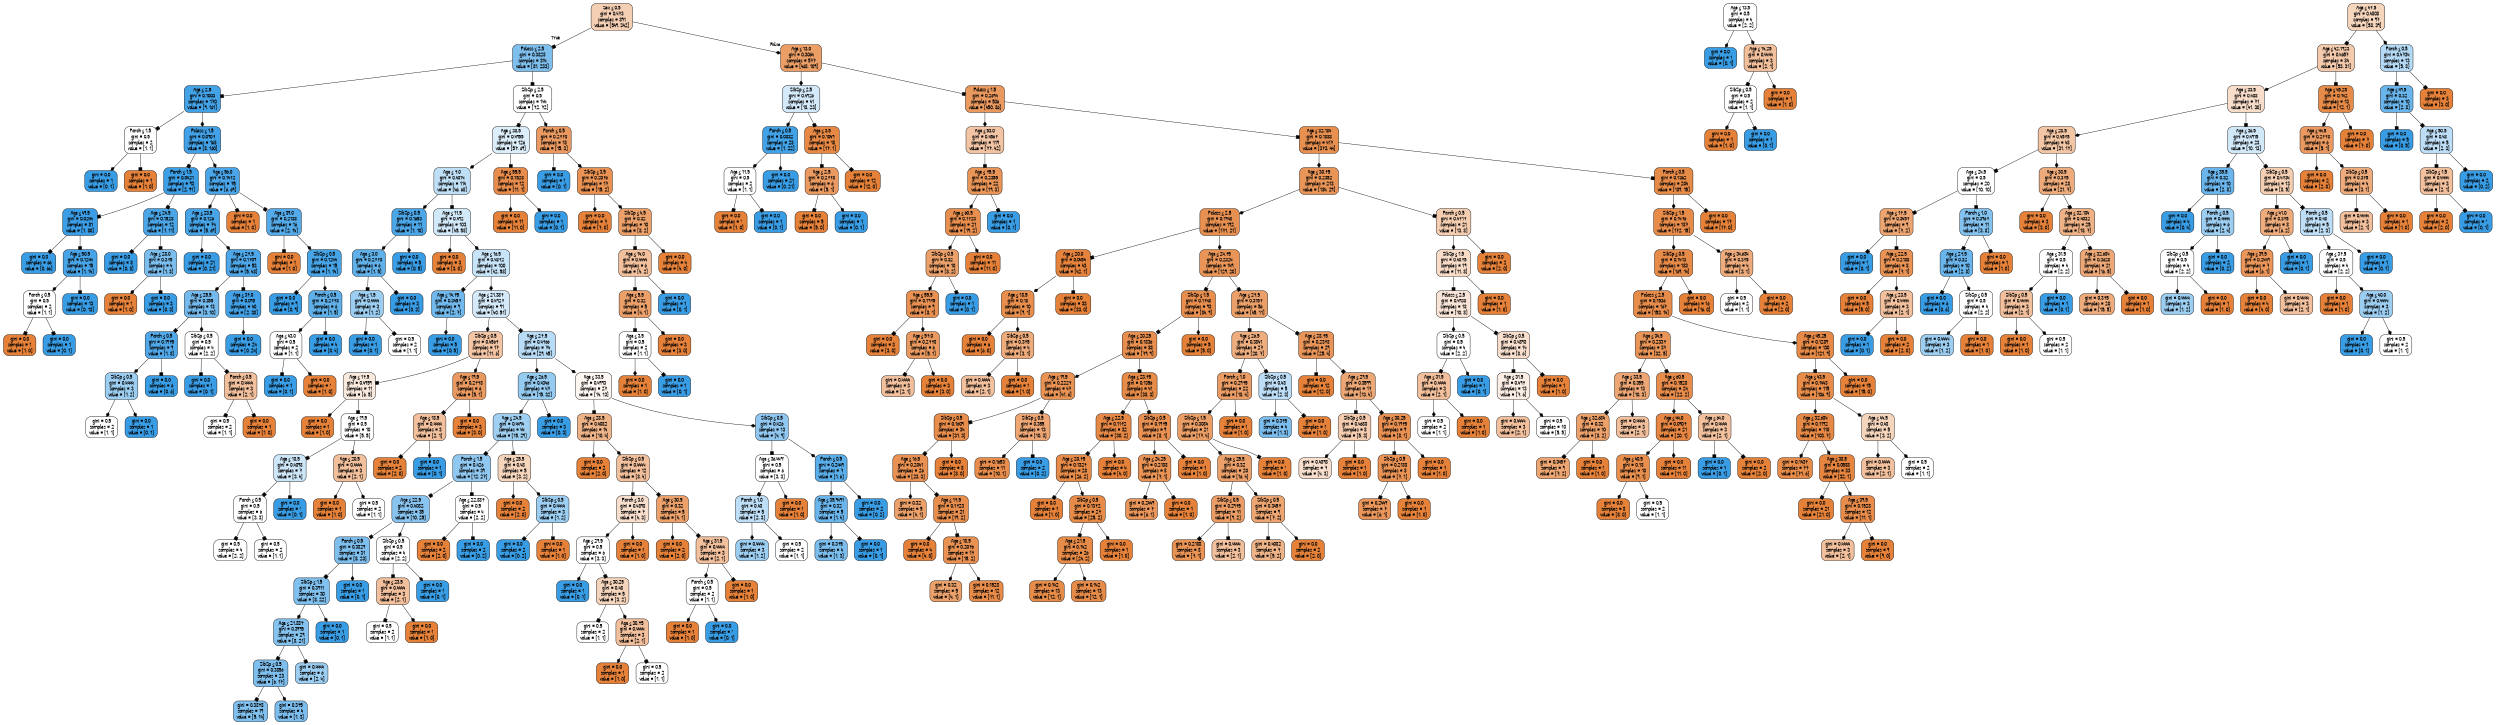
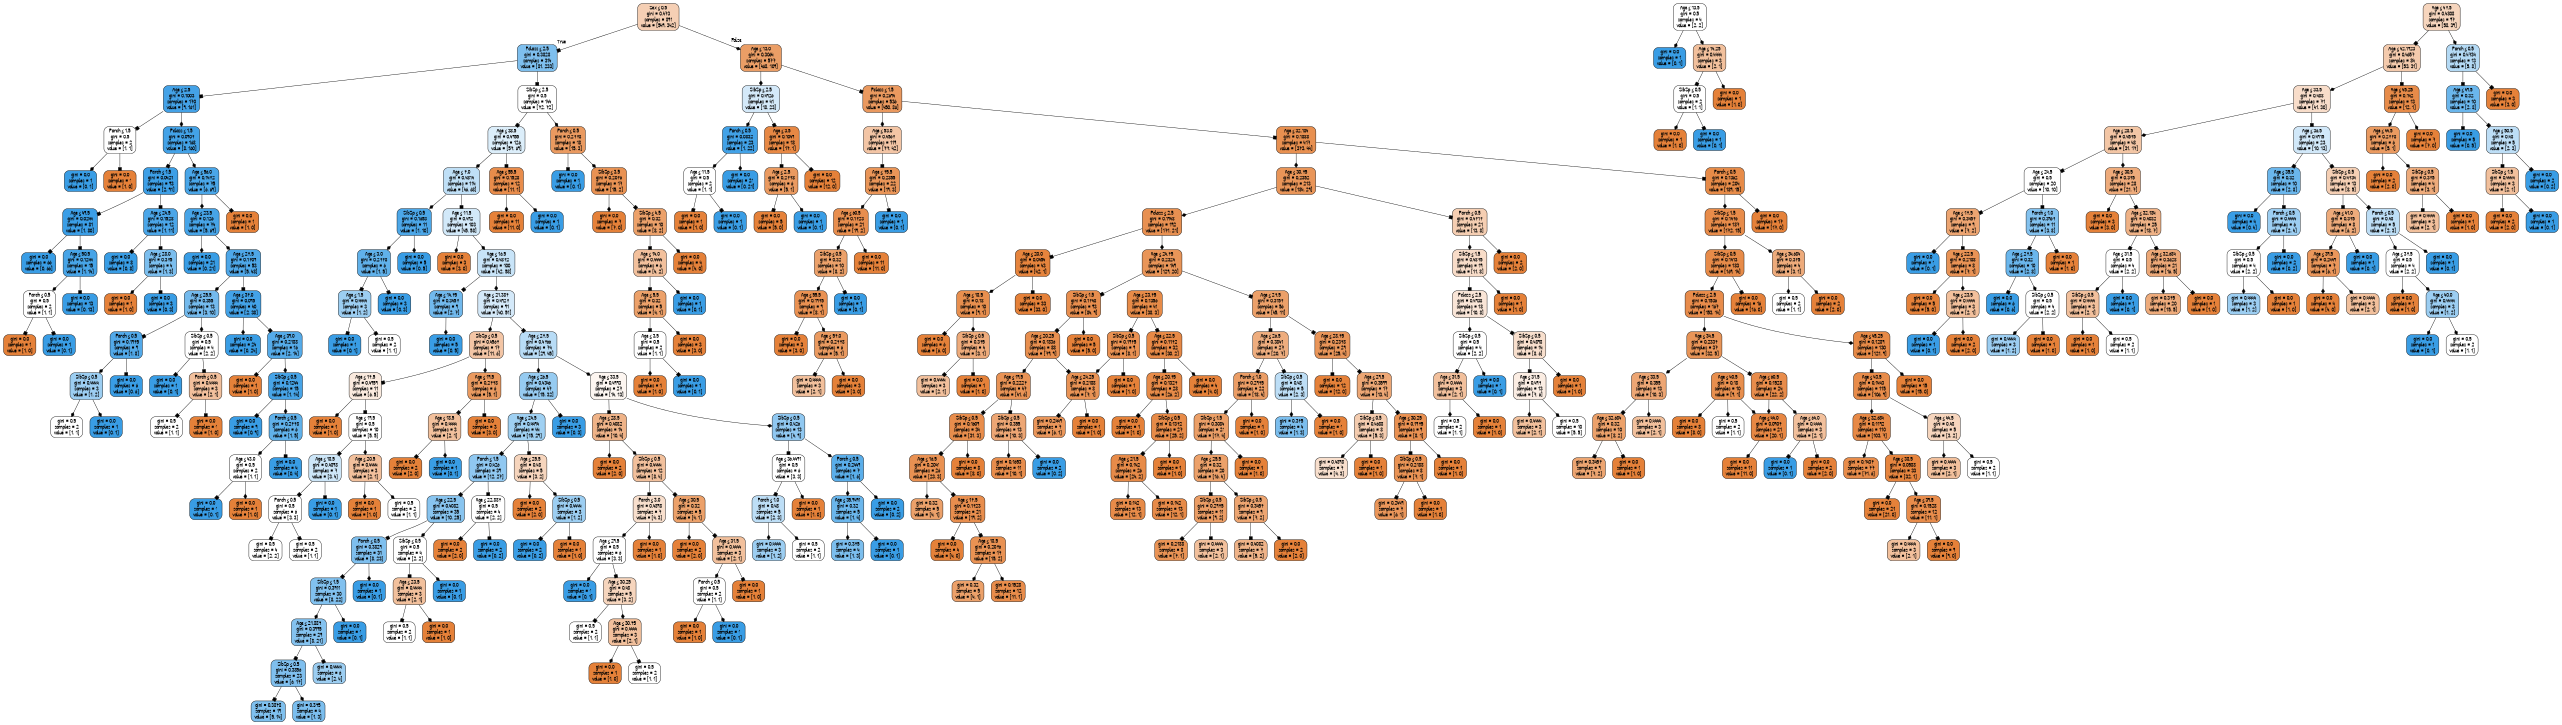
edge "Age ≤ 36.5" -> "Age ≤ 35.5": arrowhead diamond -> box
edge "Age ≤ 56.0" -> "Age ≤ 39.0": now "Age ≤ 37.0" -> "Age ≤ 39.0"
edge "SibSp ≤ 3.5" -> "SibSp ≤ 4.5": arrowhead diamond -> box
edge "Age ≤ 20.25" -> "Age ≤ 23.75": now "Age ≤ 20.25" -> "Age ≤ 24.25"
edge "Age ≤ 44.0" -> "Age ≤ 40.5": reversed
